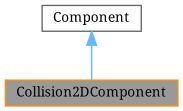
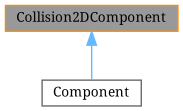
edge "Collision2DComponent" -> "Component": reversed
